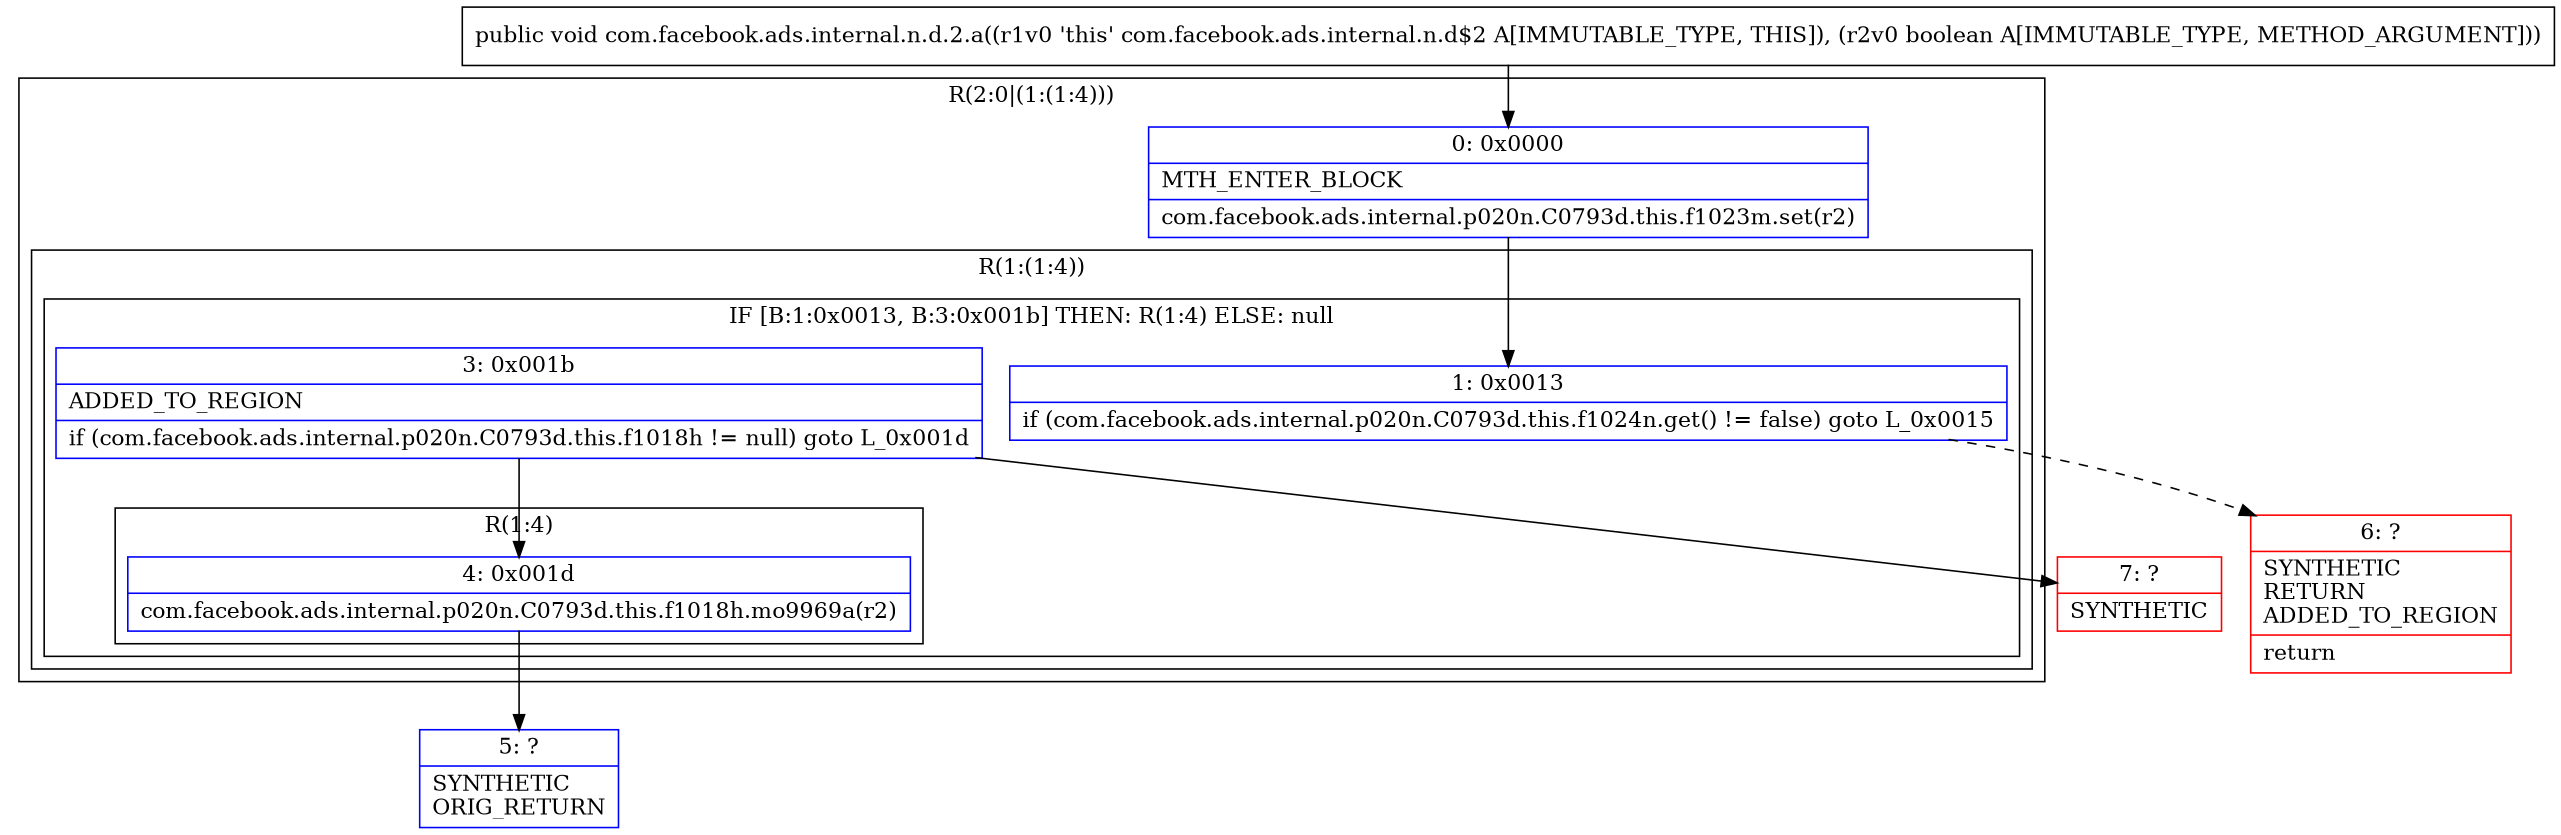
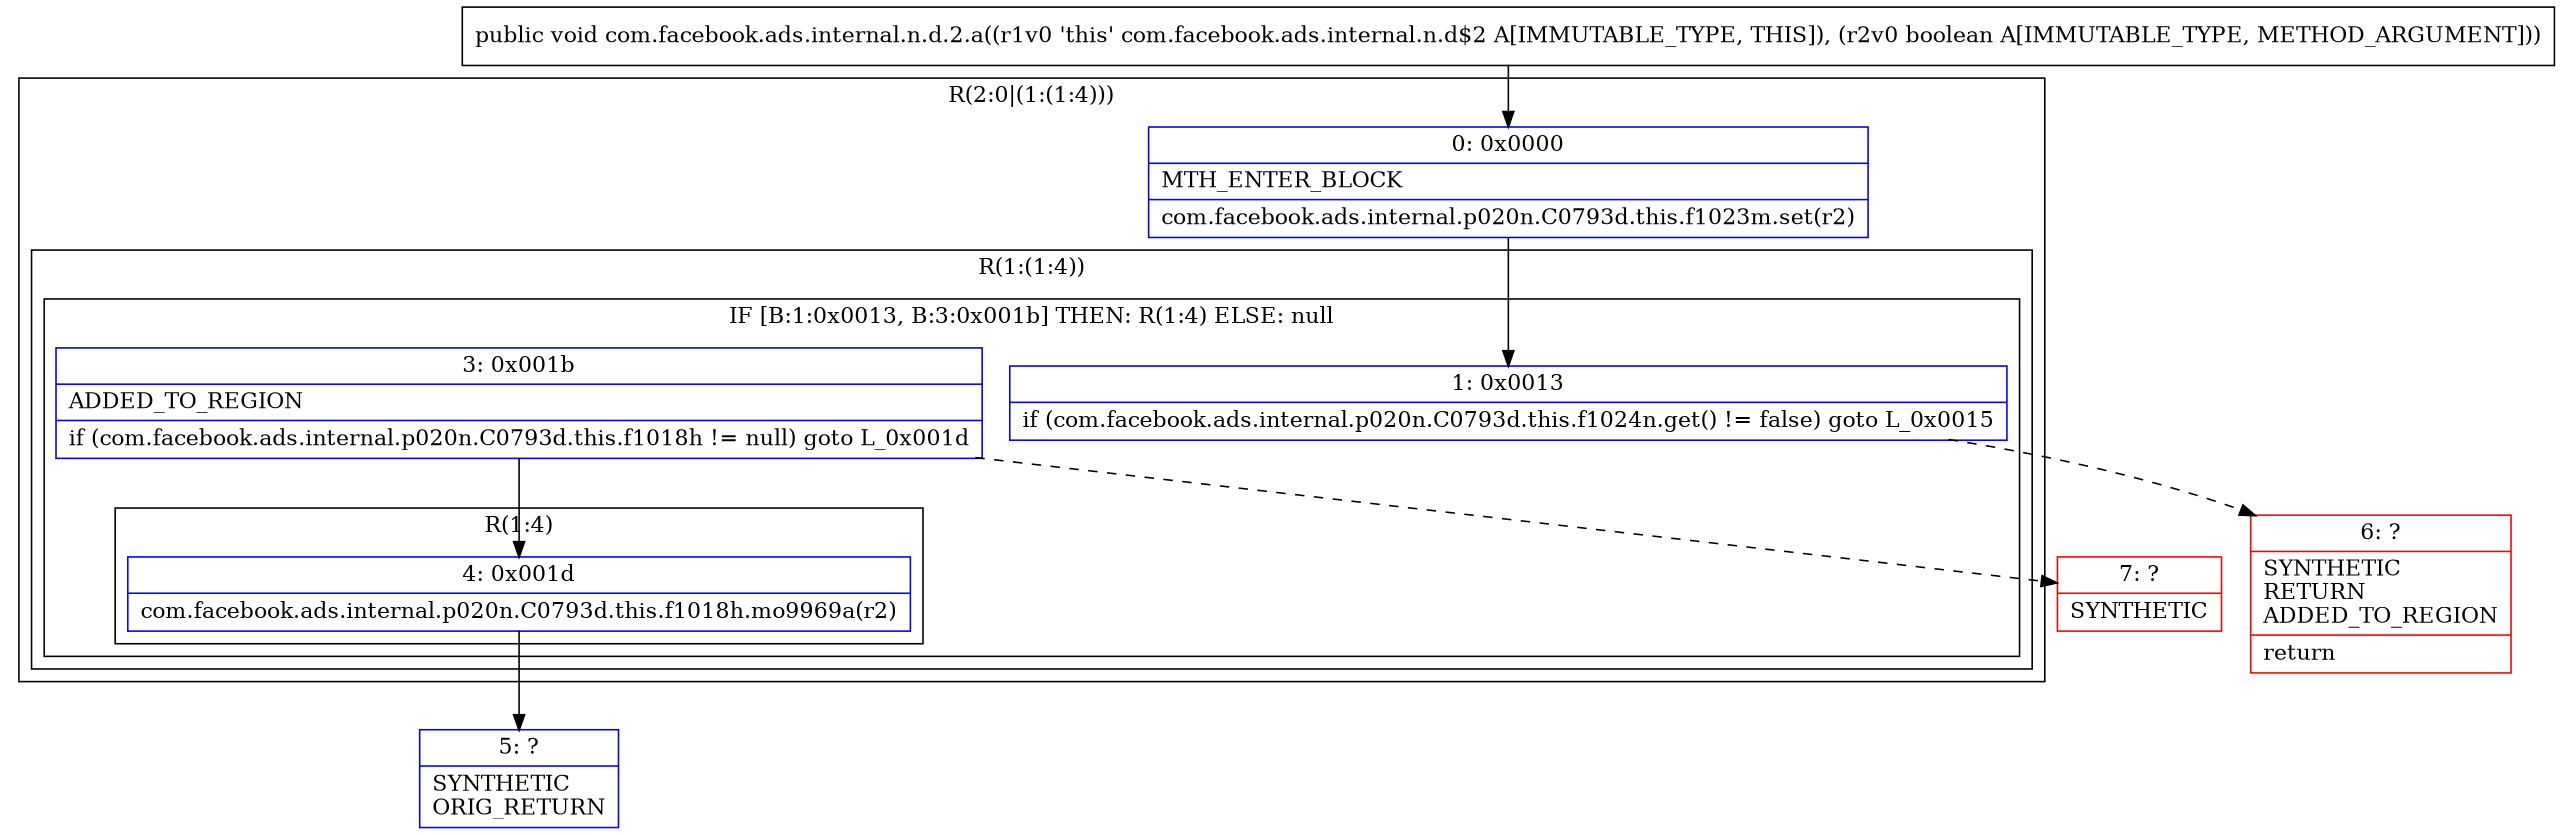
edge "3: 0x001b" -> "7: ?": style solid -> dashed
